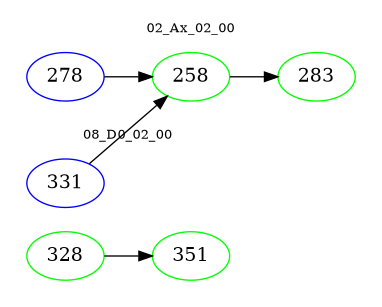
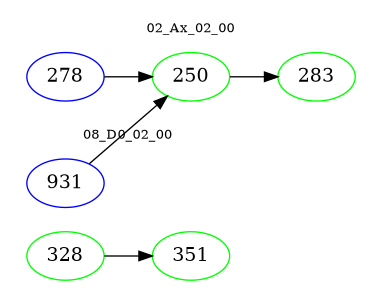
node "258": label "258" -> "250"
node "331": label "331" -> "931"
